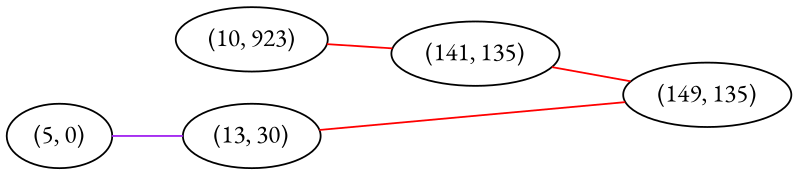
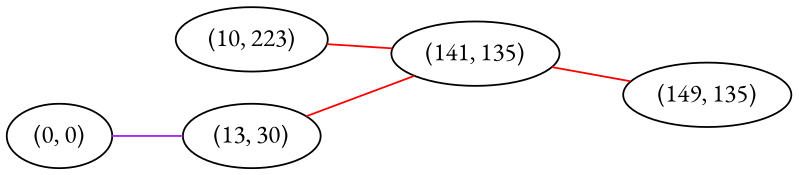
node "(10, 923)": label "(10, 923)" -> "(10, 223)"
edge "(149, 135)" -- "(13, 30)": now "(141, 135)" -- "(13, 30)"
node "(5, 0)": label "(5, 0)" -> "(0, 0)"
